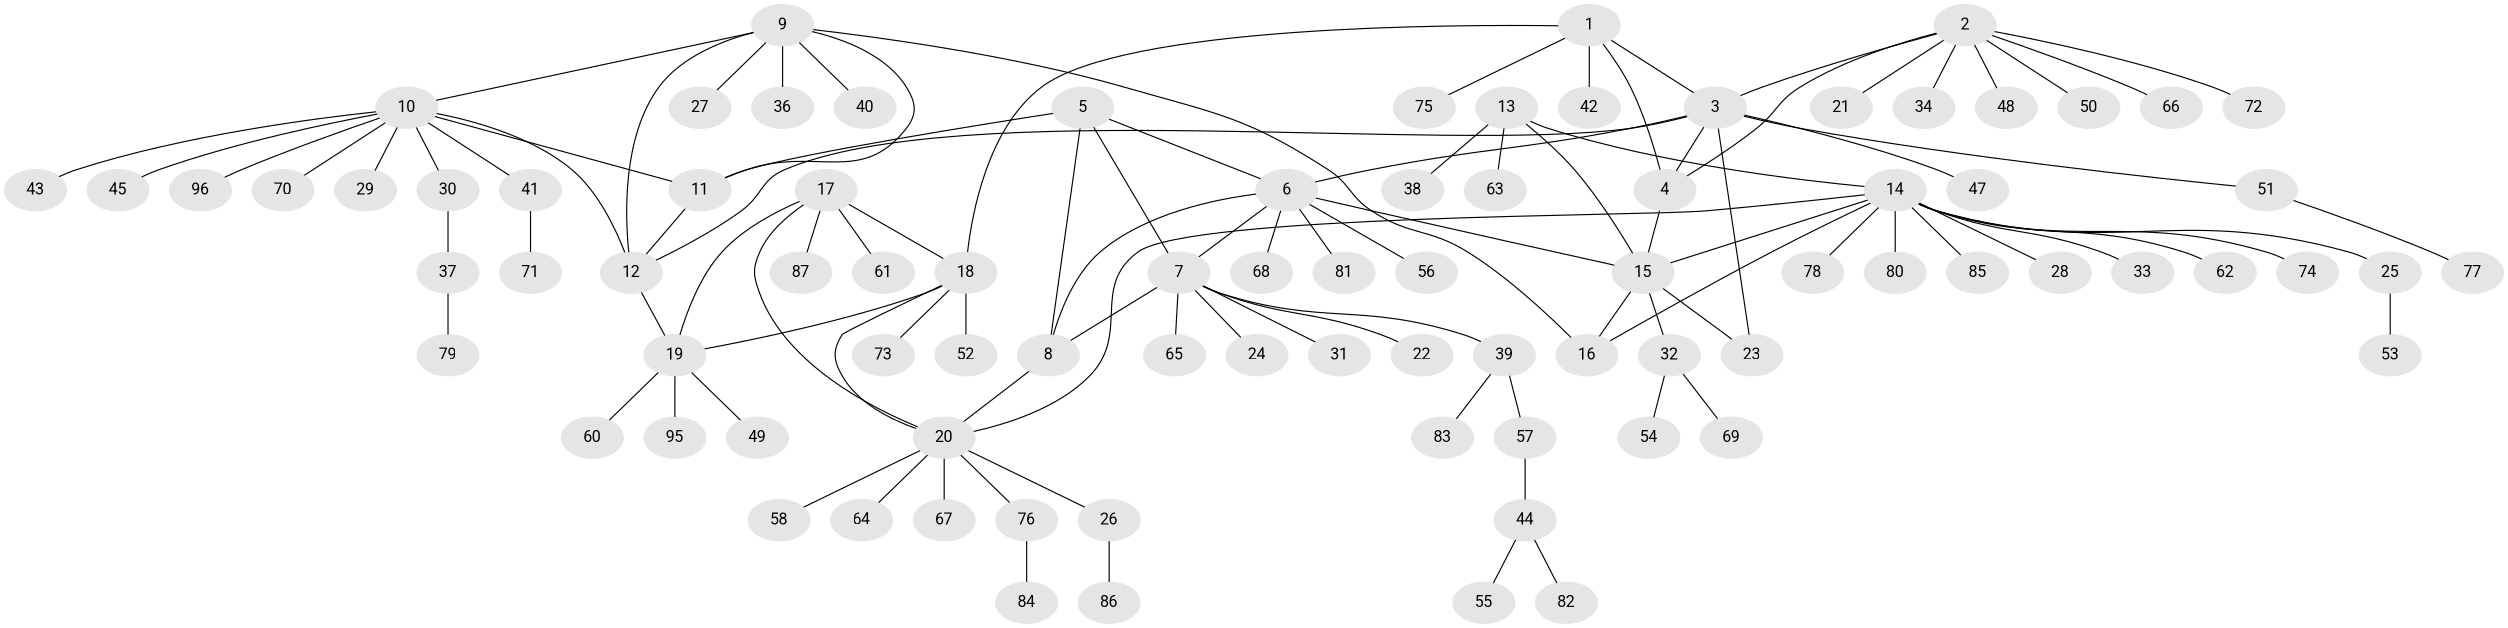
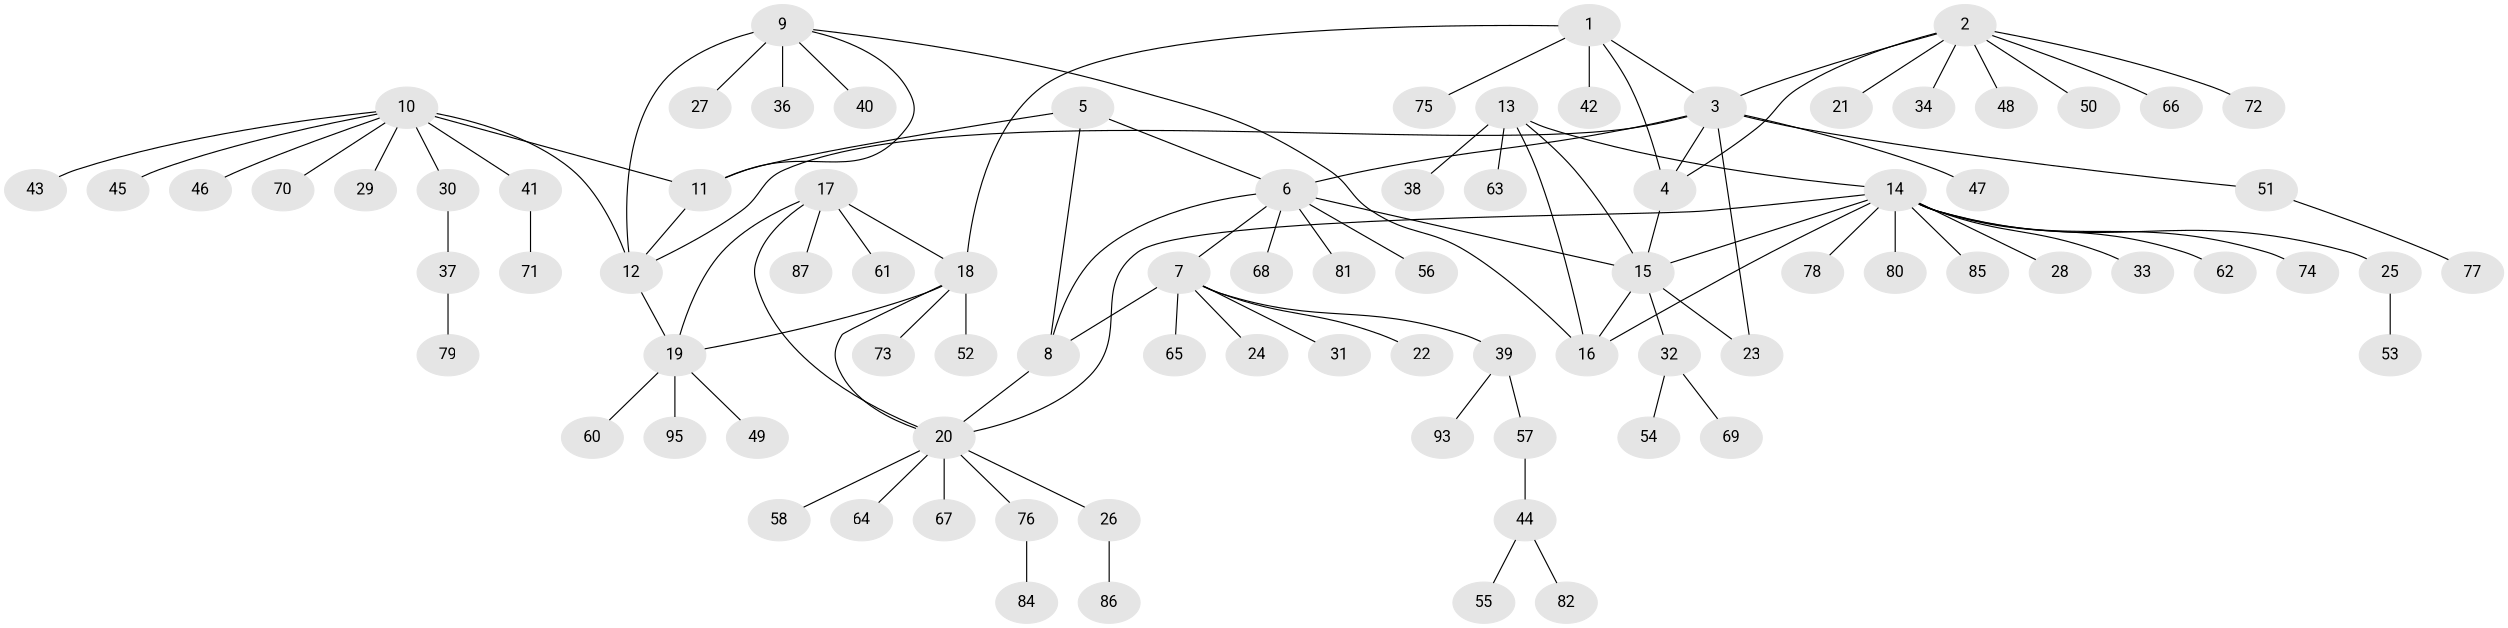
edge "9" -- "10": removed
node "96": label "96" -> "46"
edge "5" -- "7": removed
edge "13" -- "16": added
node "83": label "83" -> "93"
